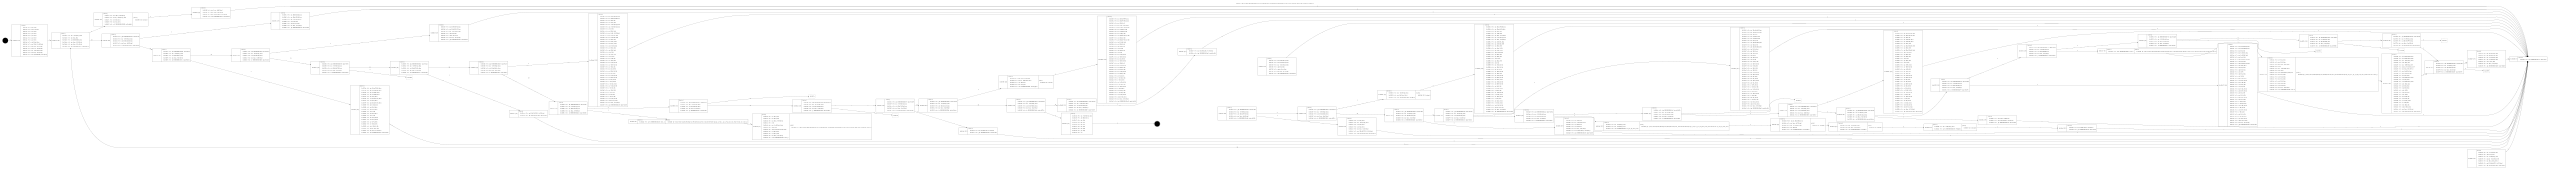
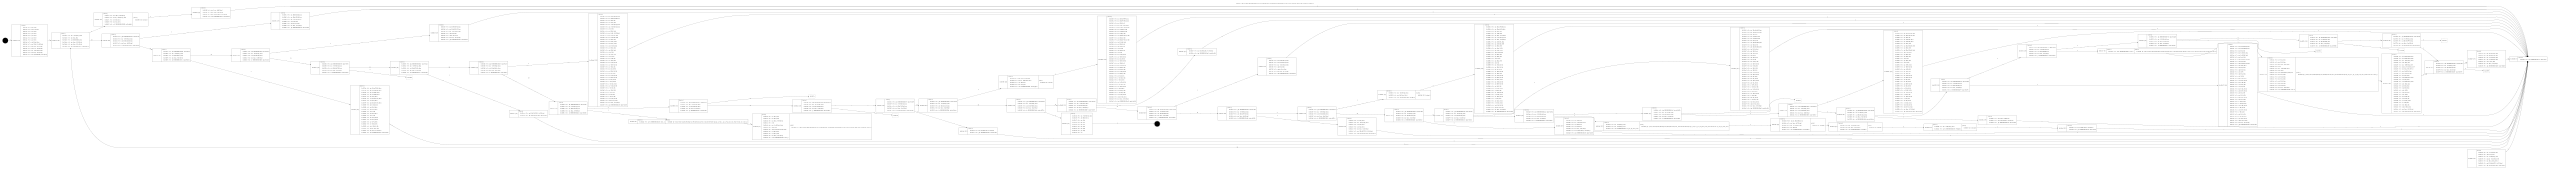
node "0x401628 [25]": added
